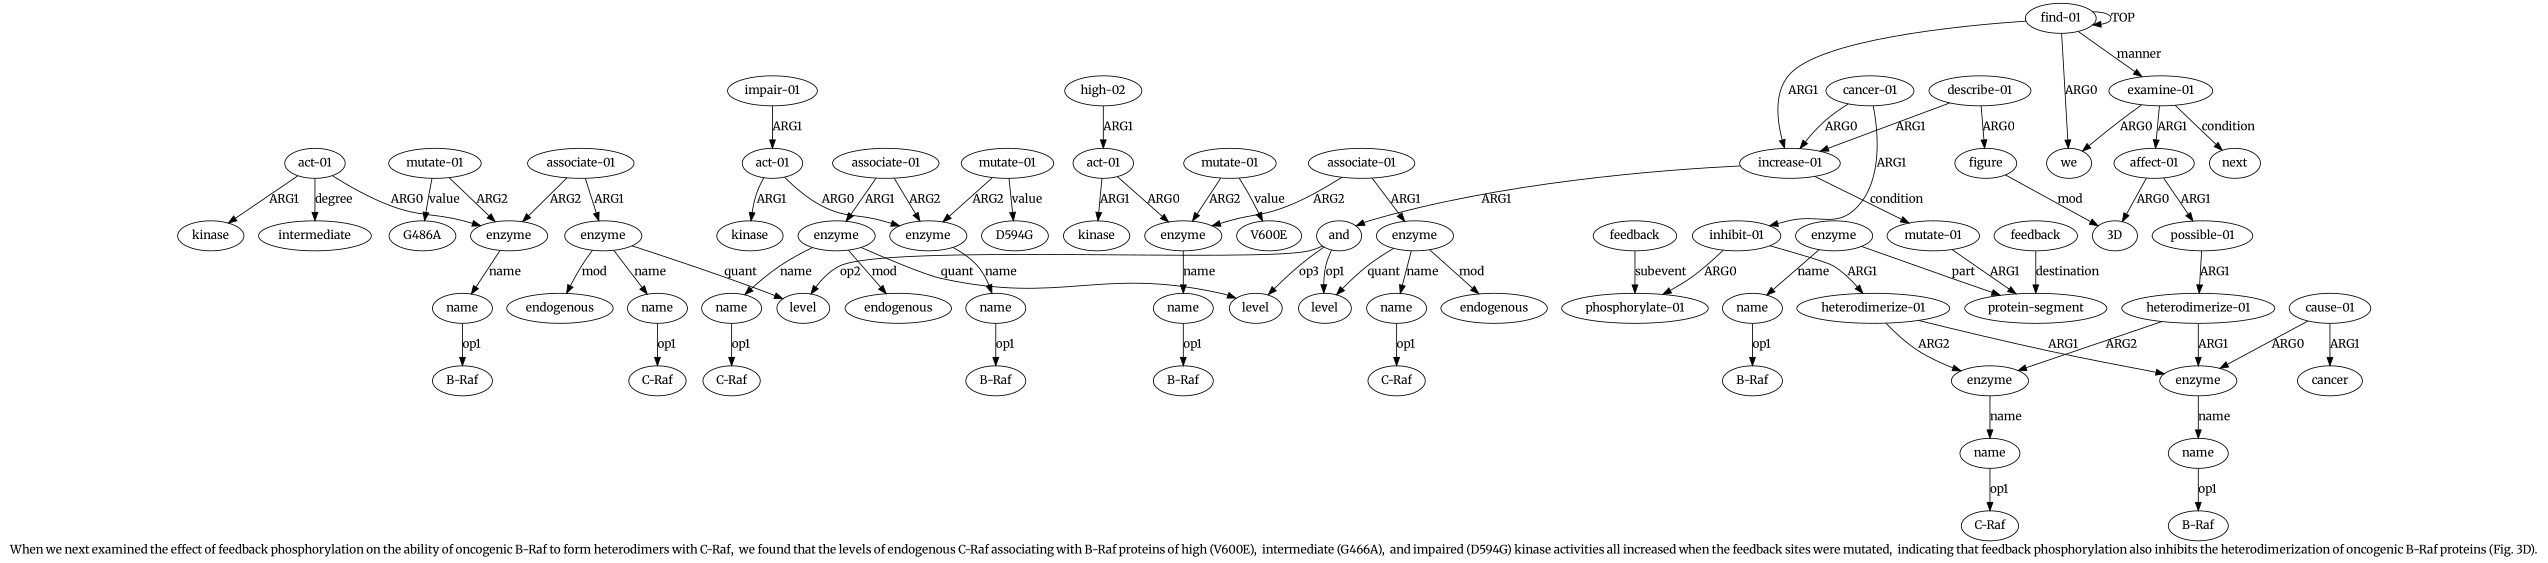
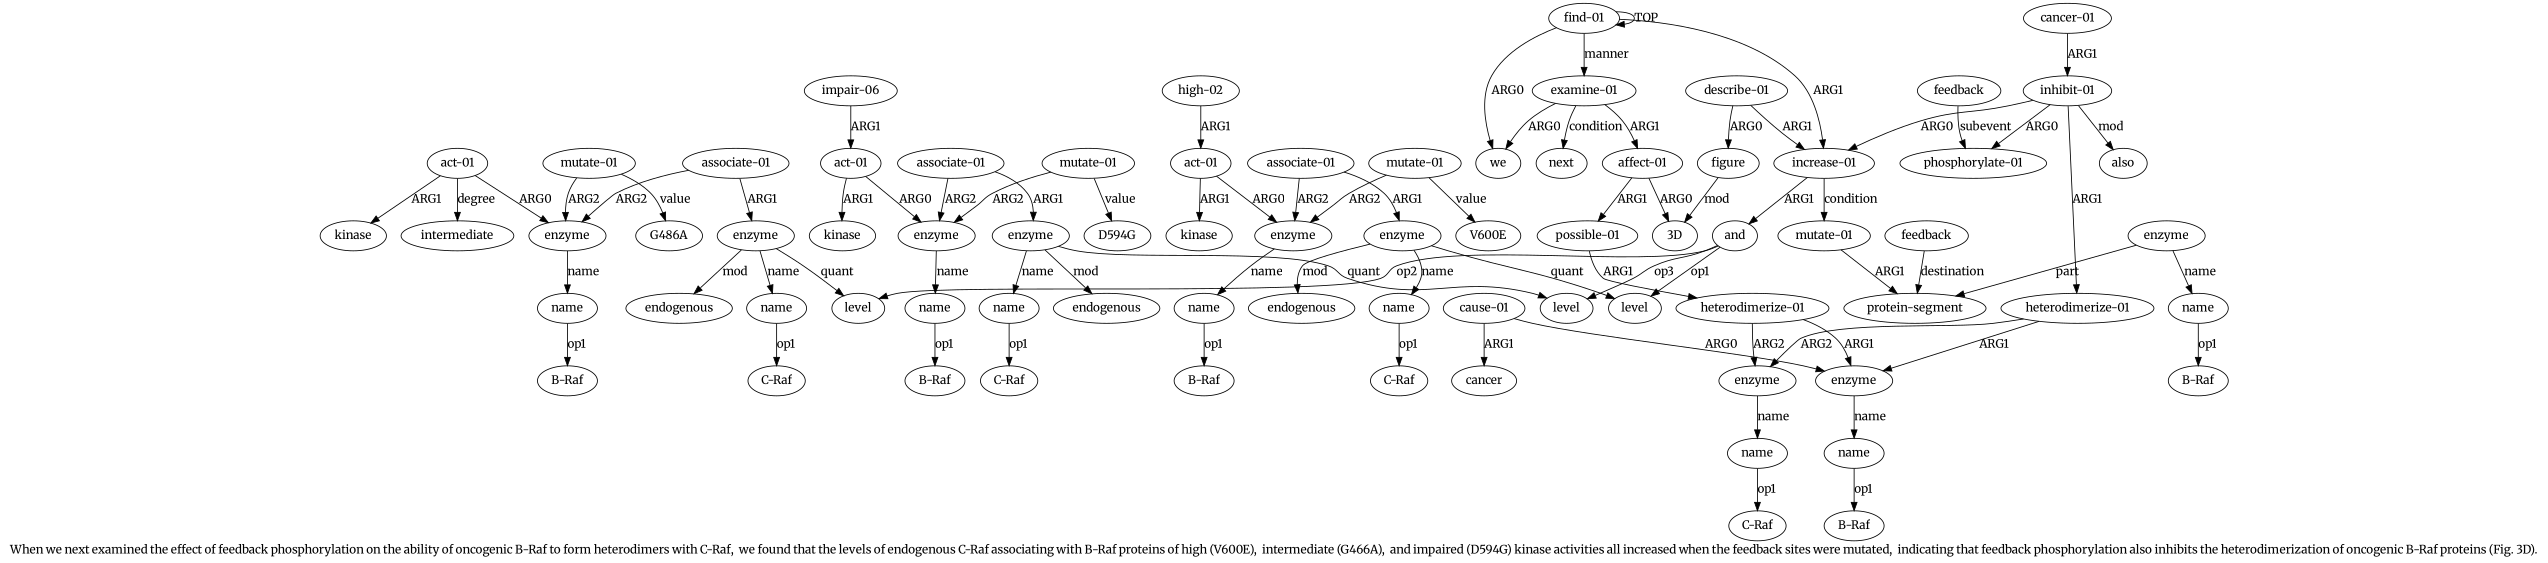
node "impair-01": label "impair-01" -> "impair-06"
edge "cancer-01" -> "increase-01": now "inhibit-01" -> "increase-01"
node "also": added
